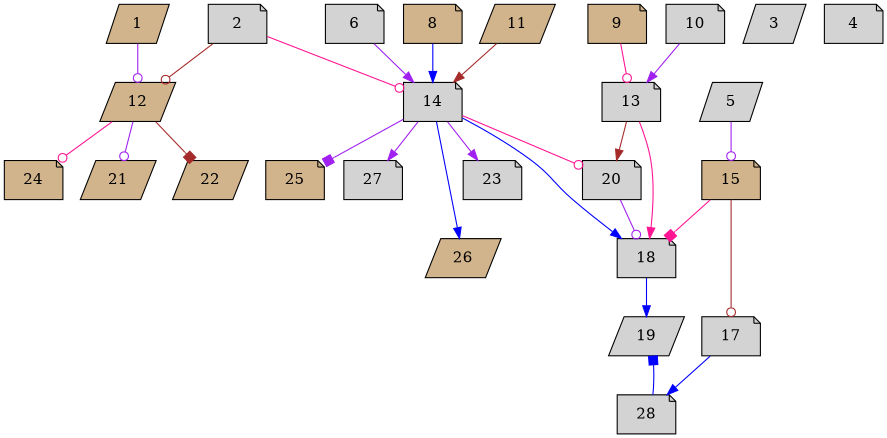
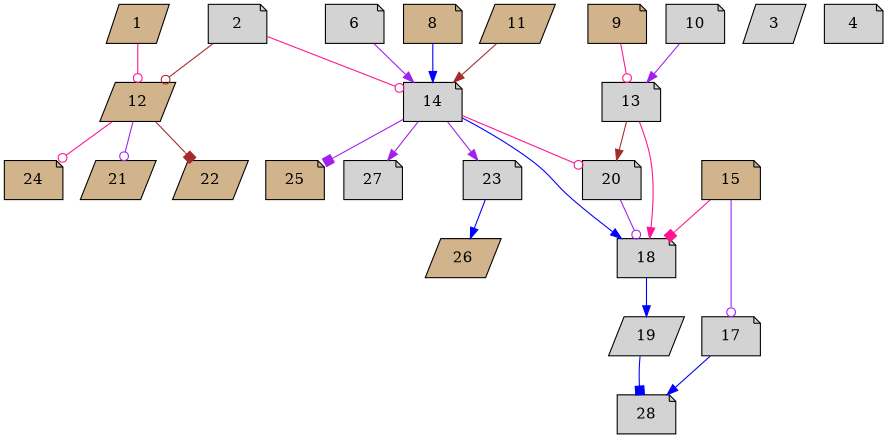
edge "1" -> "12": color purple -> deeppink
node "5": removed
edge "14" -> "26": now "23" -> "26"
edge "15" -> "17": color brown -> purple
edge "28" -> "19": reversed
